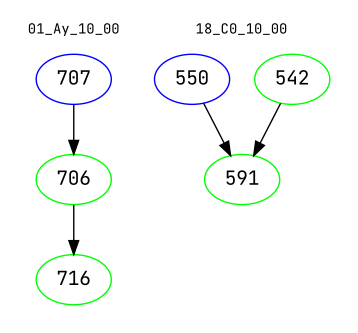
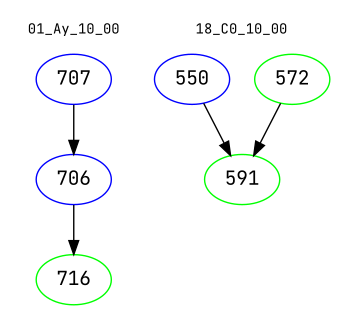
node "542": label "542" -> "572"
node "706": color green -> blue
